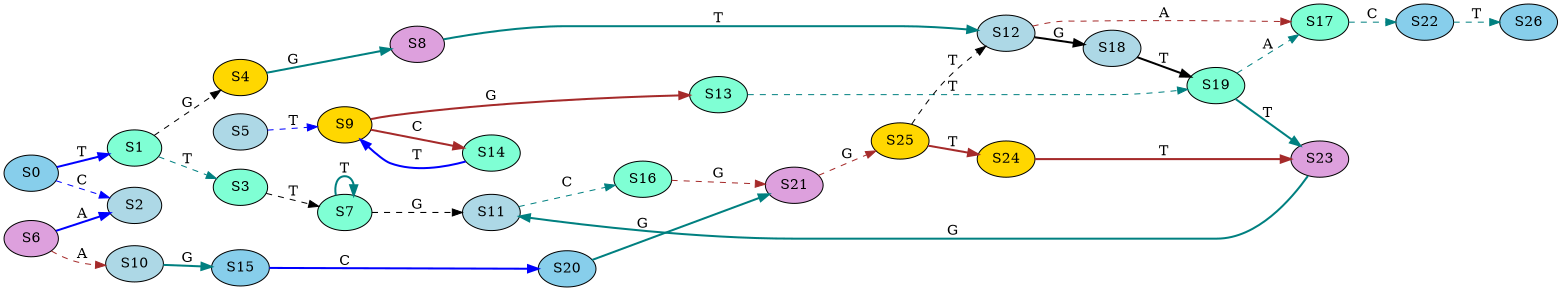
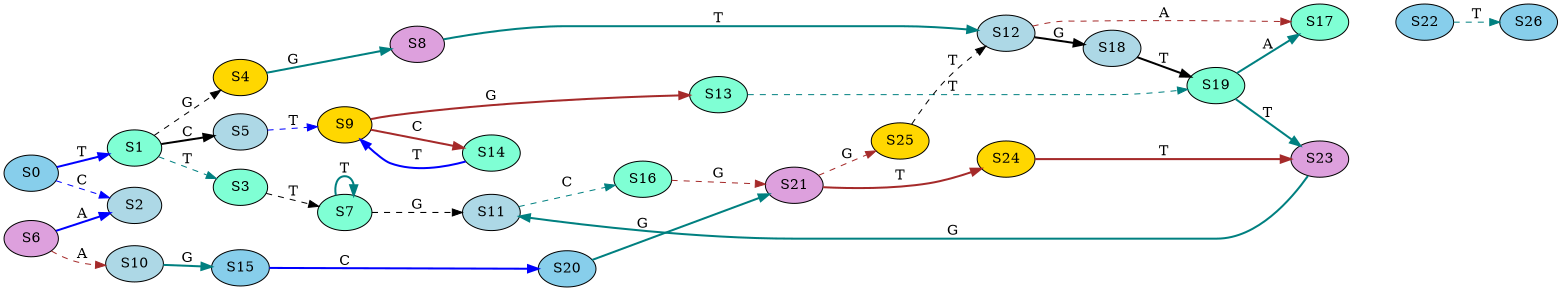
edge "S17" -> "S22": removed, label "C"
edge "S19" -> "S17": style dashed -> bold
edge "S1" -> "S5": added, label "C"
edge "S25" -> "S24": now "S21" -> "S24"
